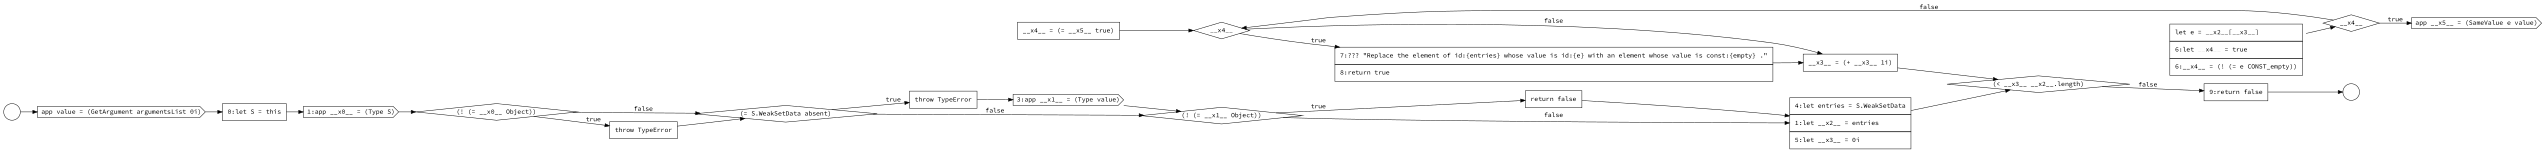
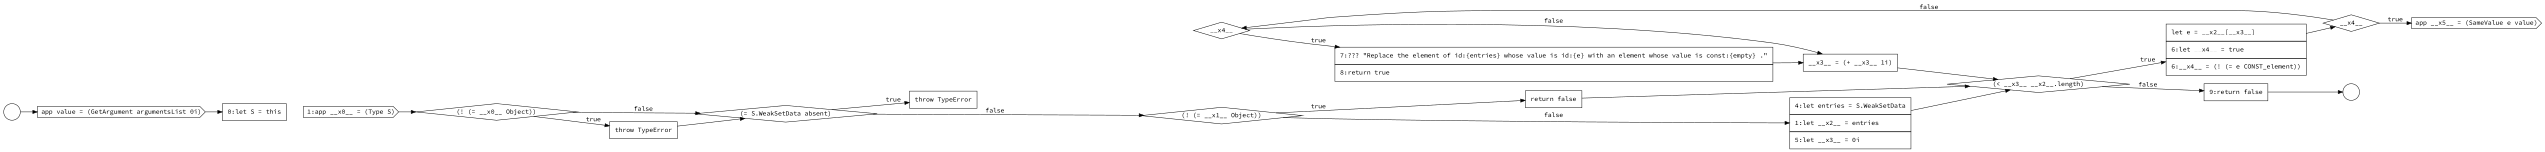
node "__x4__ = (= __x5__ true)": removed
node "let e = __x2__[__x3__]": text "6:__x4__ = (! (= e CONST_empty))" -> "6:__x4__ = (! (= e CONST_element))"
edge "(< __x3__ __x2__.length)" -> "let e = __x2__[__x3__]": added, label "true"
node "3:app __x1__ = (Type value)": removed
edge "return false" -> "4:let entries = S.WeakSetData": now "return false" -> "(< __x3__ __x2__.length)"
edge "0:let S = this" -> "1:app __x0__ = (Type S)": removed
